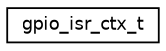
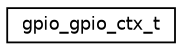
node "gpio_isr_ctx_t": label "gpio_isr_ctx_t" -> "gpio_gpio_ctx_t"
